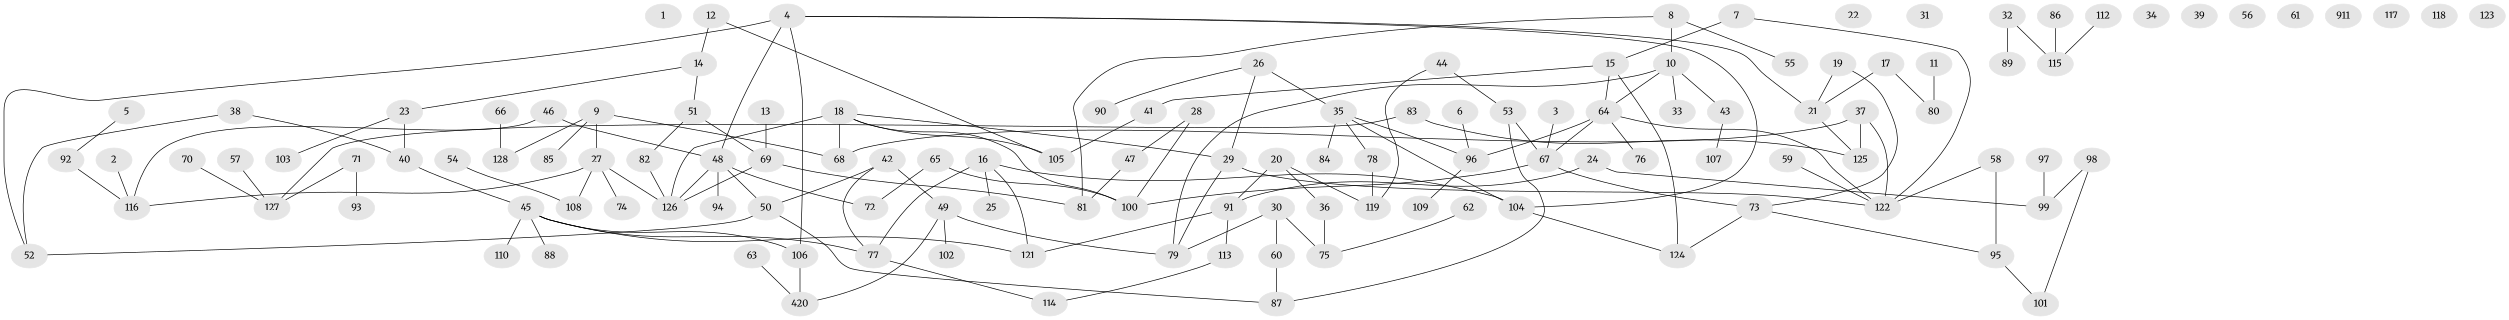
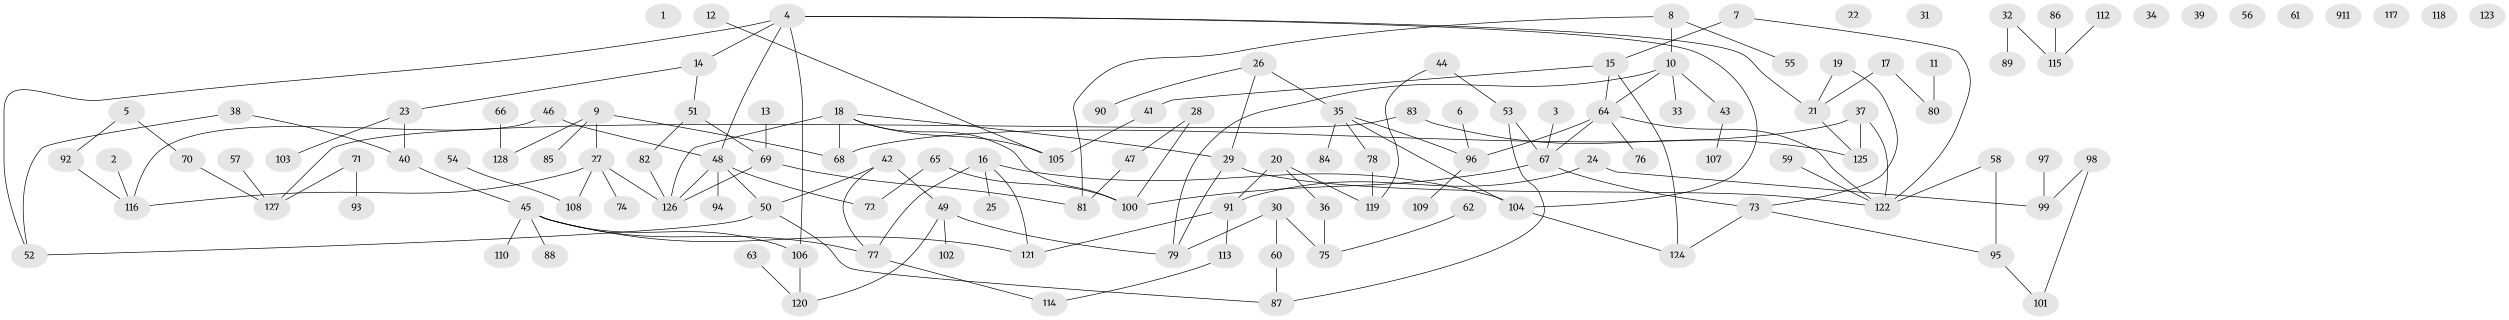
edge "12" -- "14": now "4" -- "14"
edge "5" -- "70": added
node "420": label "420" -> "120"
